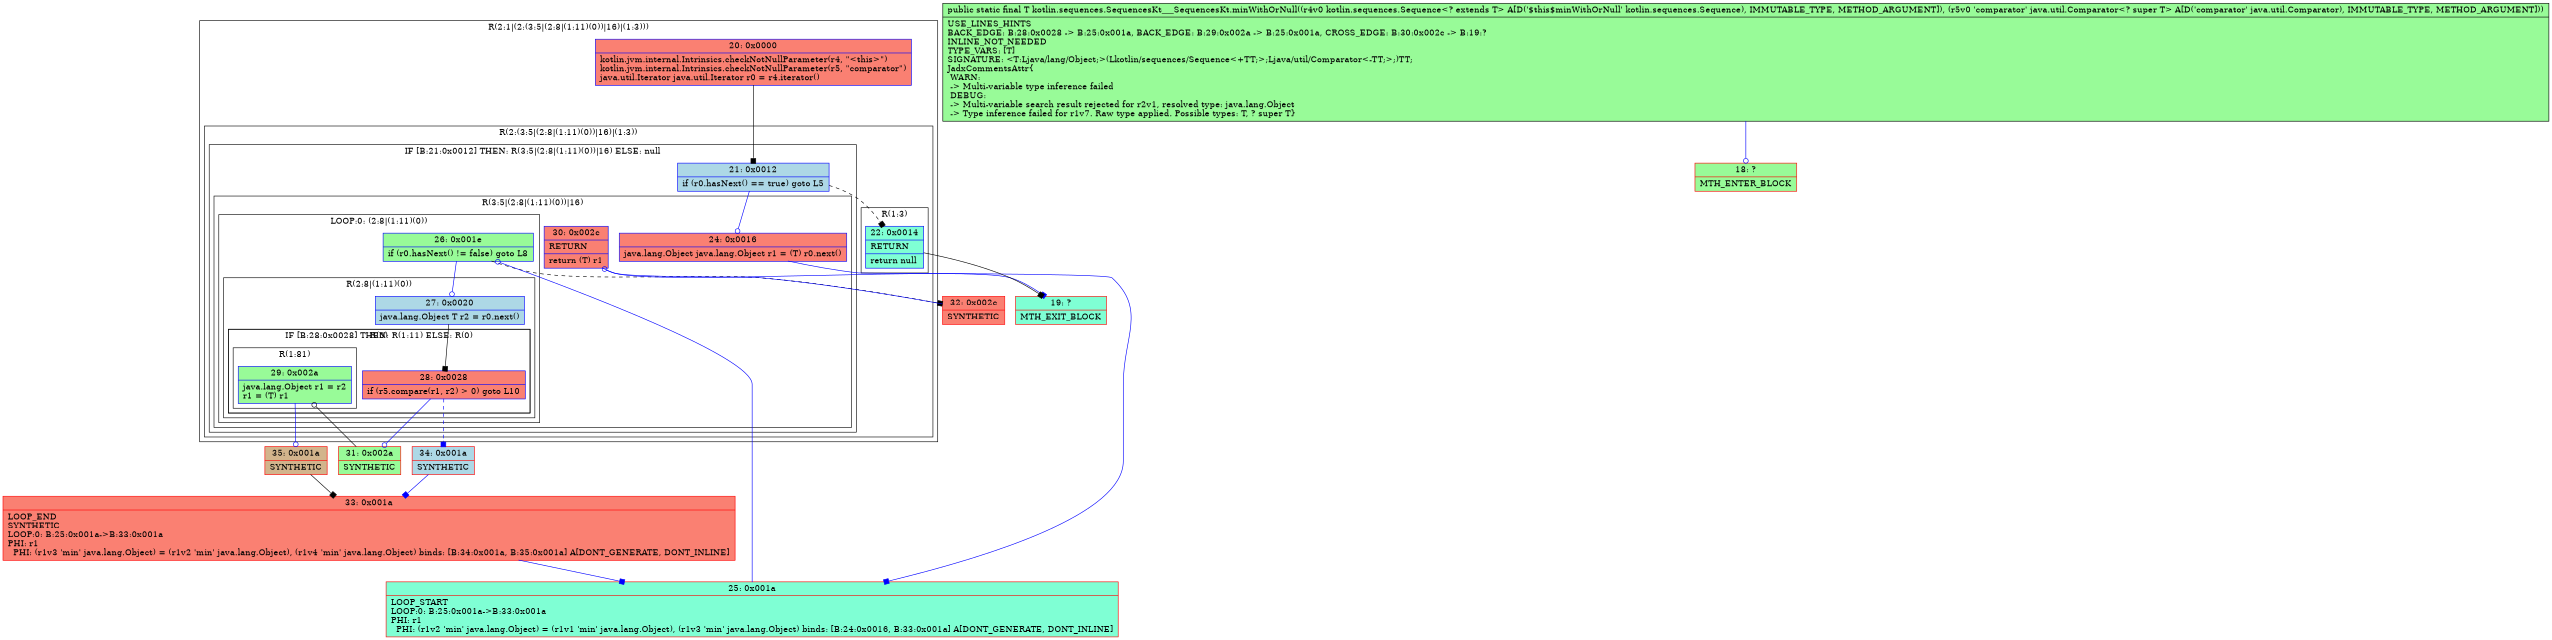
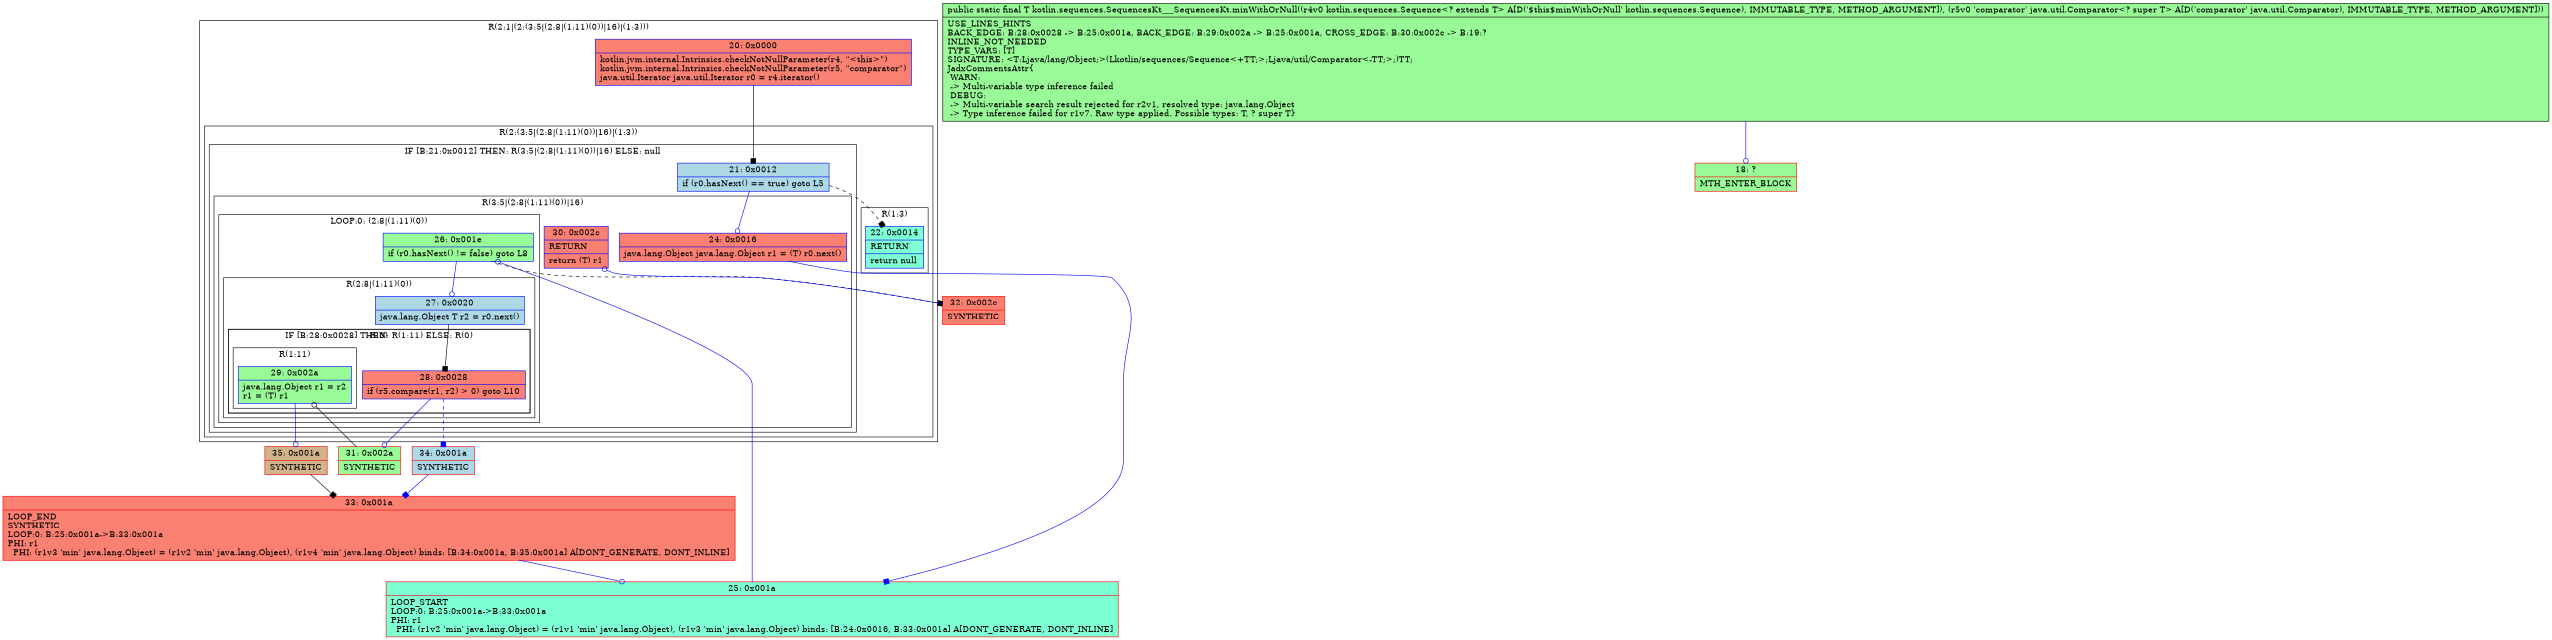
node "19: ?": removed
cluster "R(1:81)": label "R(1:81)" -> "R(1:11)"
edge "33: 0x001a" -> "25: 0x001a": arrowhead box -> odot
